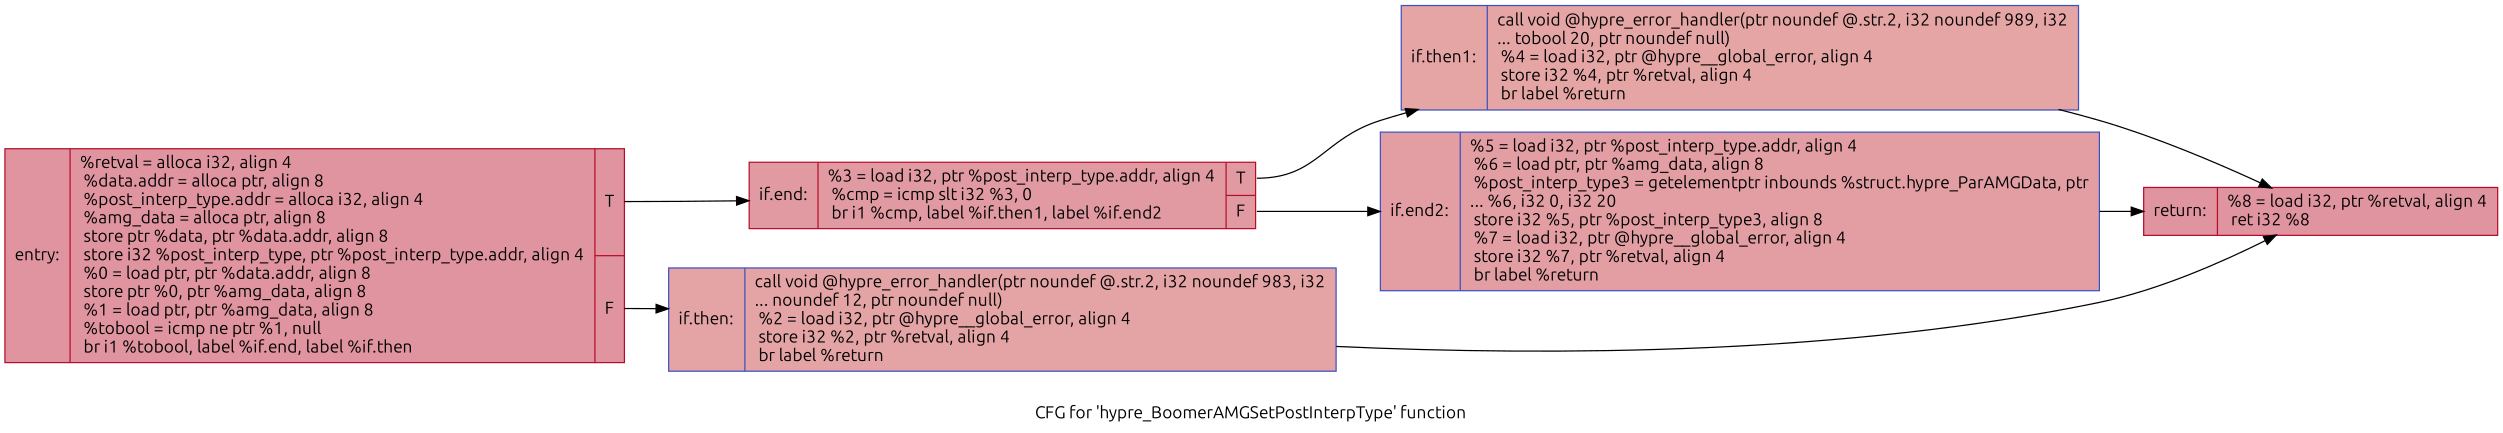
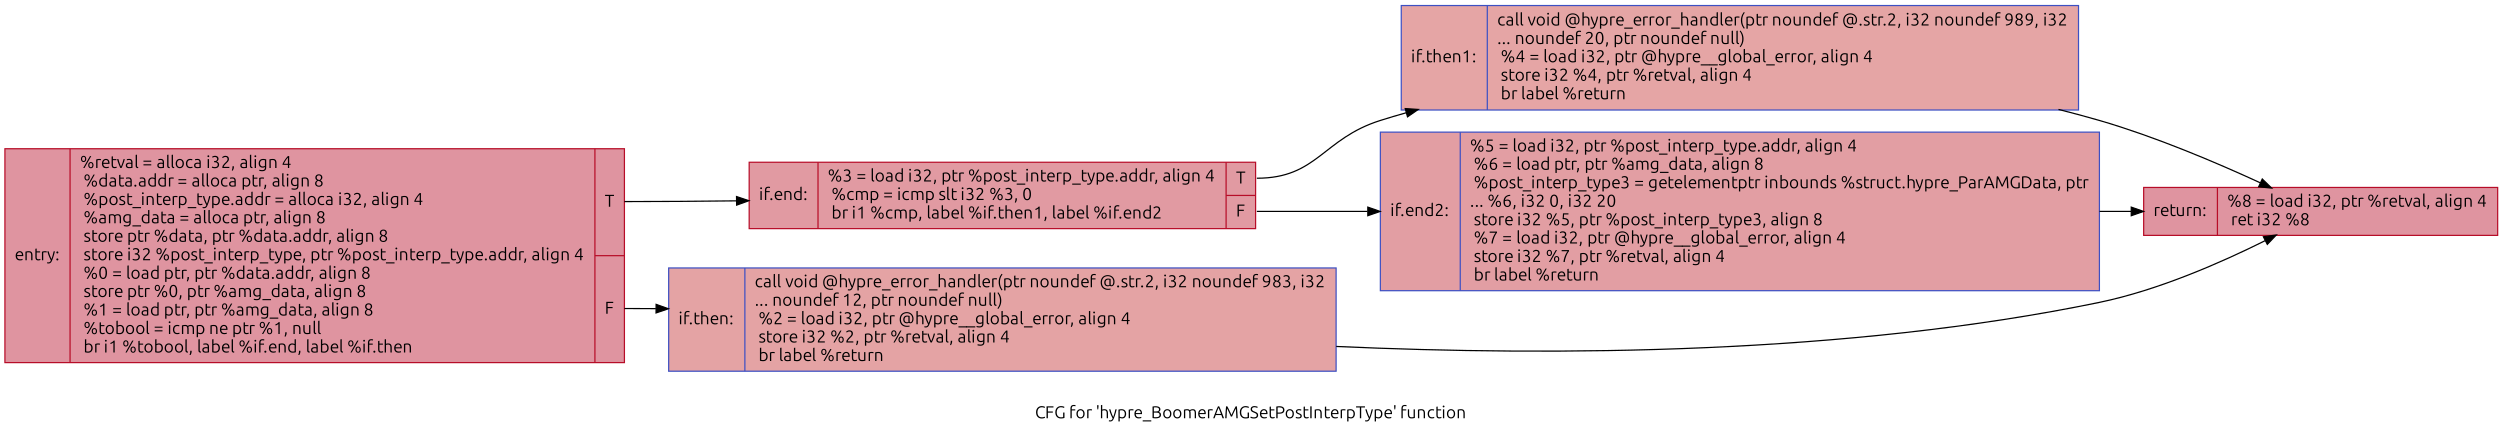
node "if.then1:": text "... tobool 20, ptr noundef null)" -> "... noundef 20, ptr noundef null)"
